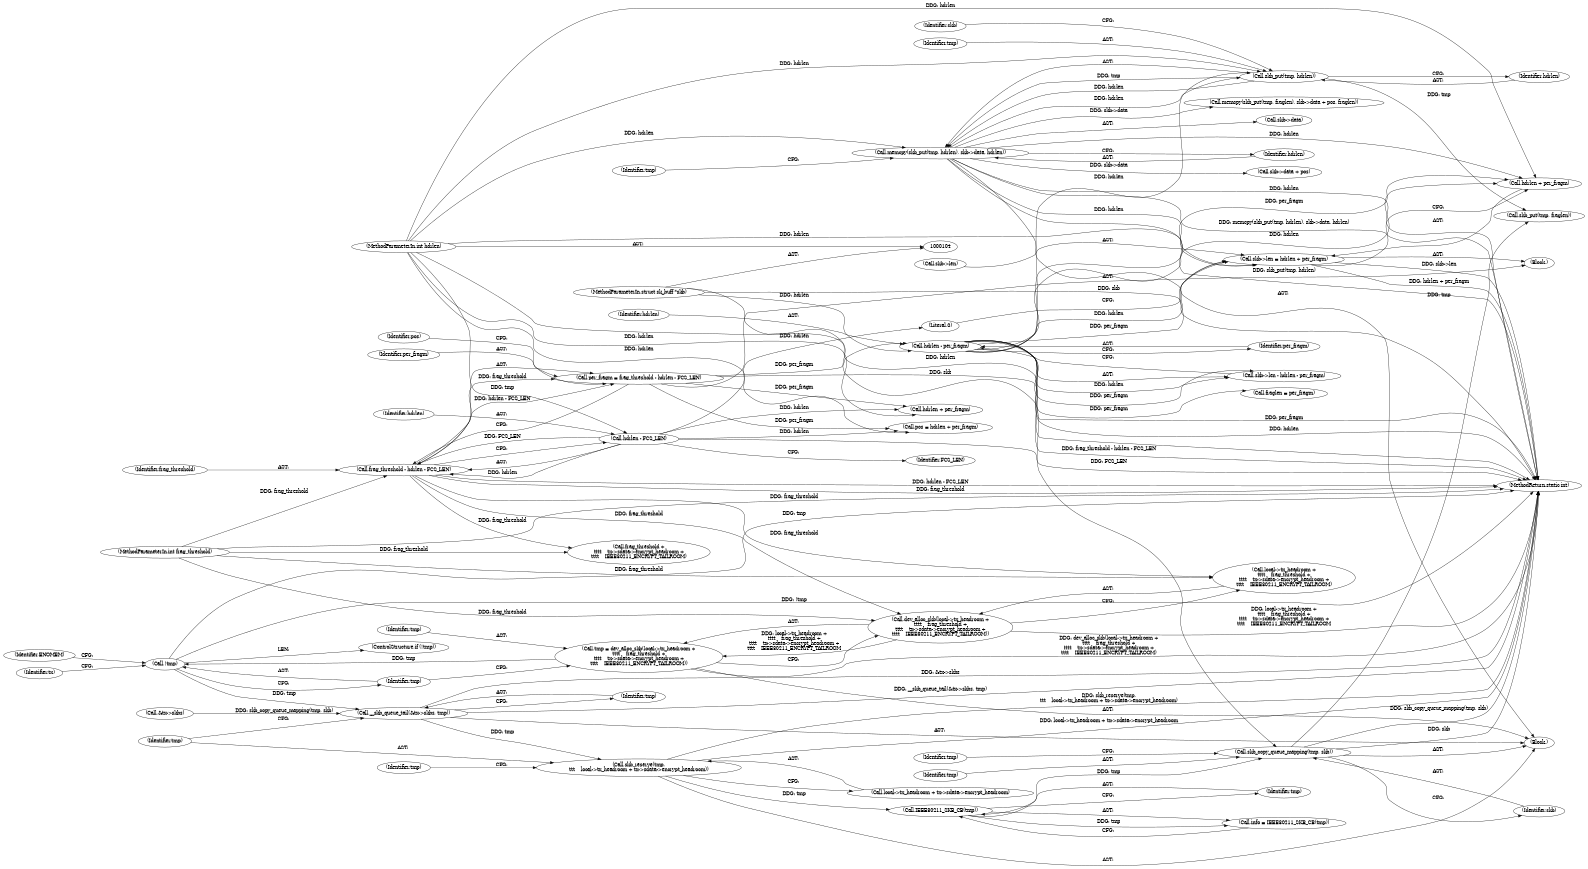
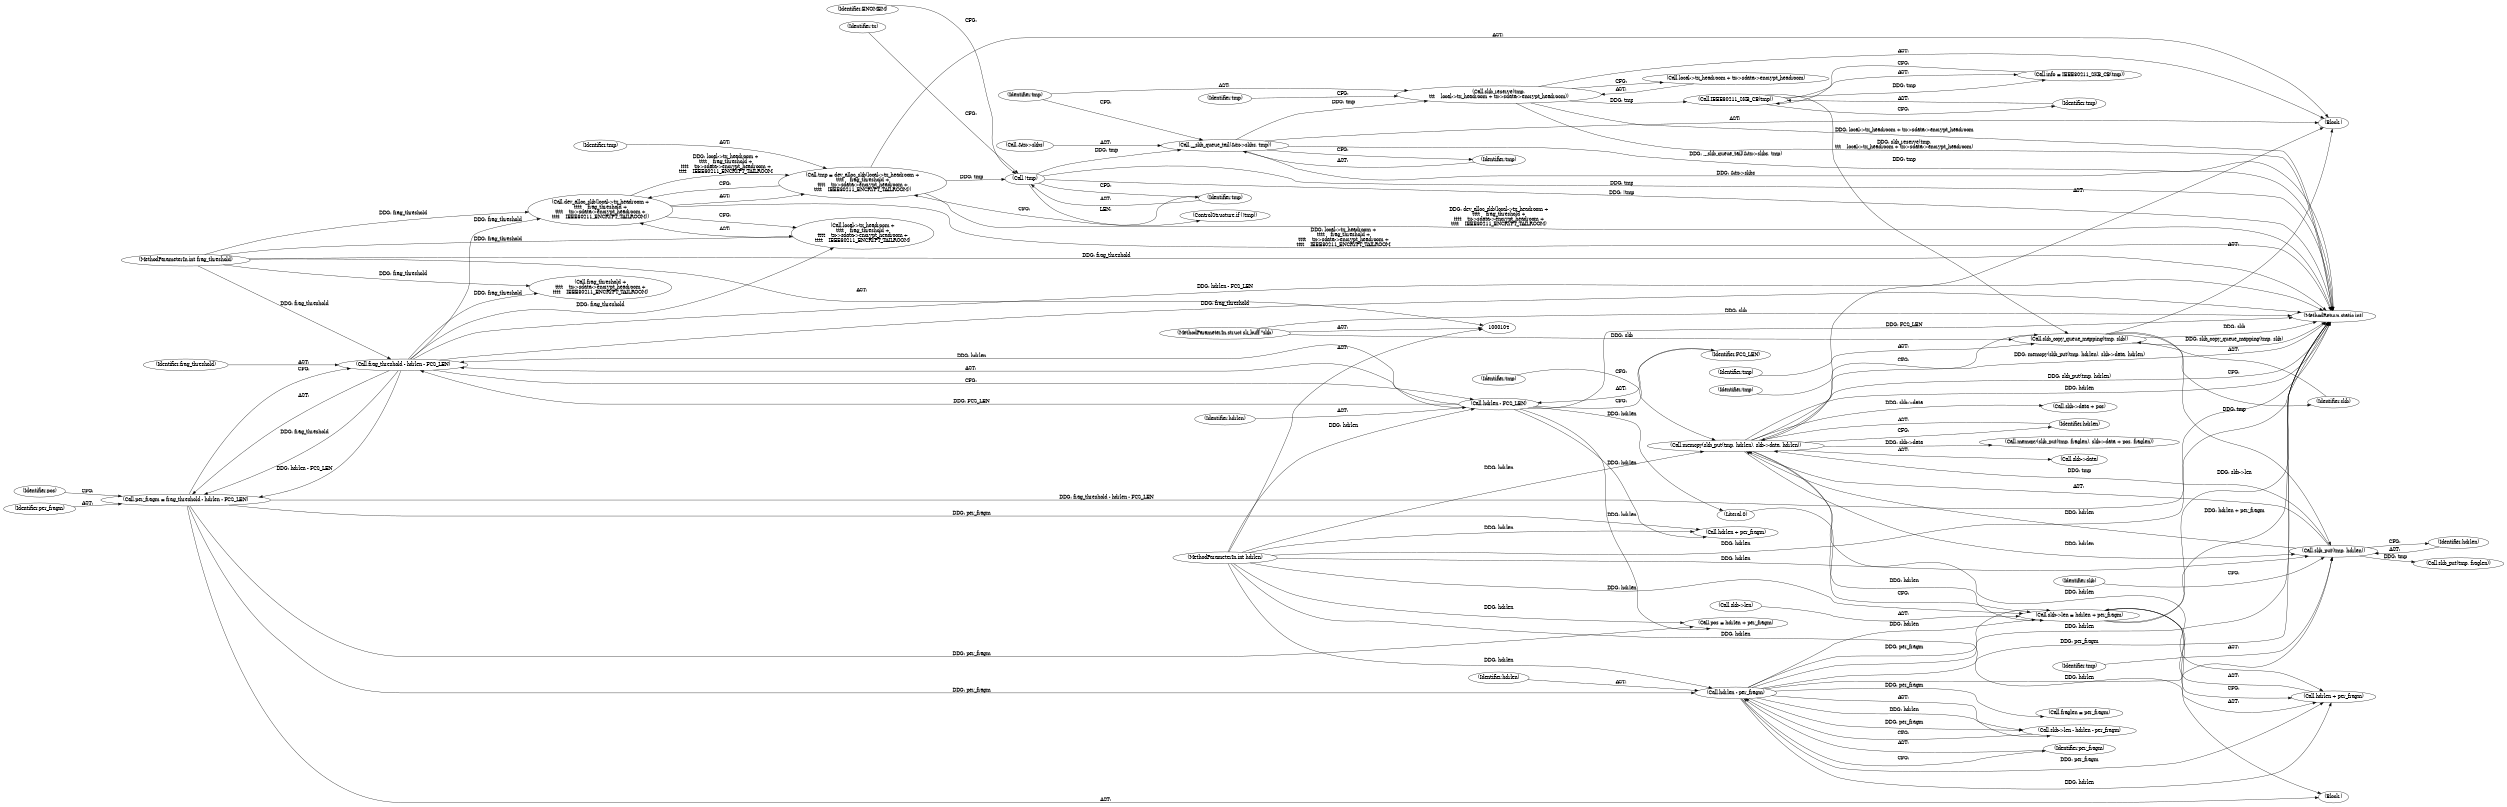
edge "(MethodParameterIn,int frag_threshold)" -> "1000104": added, label "AST:"
edge "(MethodParameterIn,struct sk_buff *skb)" -> "(Call,hdrlen - per_fragm)": now "(MethodParameterIn,int hdrlen)" -> "(Call,hdrlen - per_fragm)"
edge "(MethodParameterIn,int hdrlen)" -> "(Call,hdrlen - FCS_LEN)": label "DDG: tmp" -> "DDG: hdrlen"
edge "(Identifier,FCS_LEN)" -> "(Call,hdrlen - FCS_LEN)": added, label "AST:"
edge "(Call,skb_copy_queue_mapping(tmp, skb))" -> "(Call,skb_put(tmp, fraglen))": now "(Call,skb_copy_queue_mapping(tmp, skb))" -> "(Call,skb_put(tmp, hdrlen))"
edge "(Call,&tx->skbs)" -> "(Call,__skb_queue_tail(&tx->skbs, tmp))": label "DDG: skb_copy_queue_mapping(tmp, skb)" -> "AST: "
